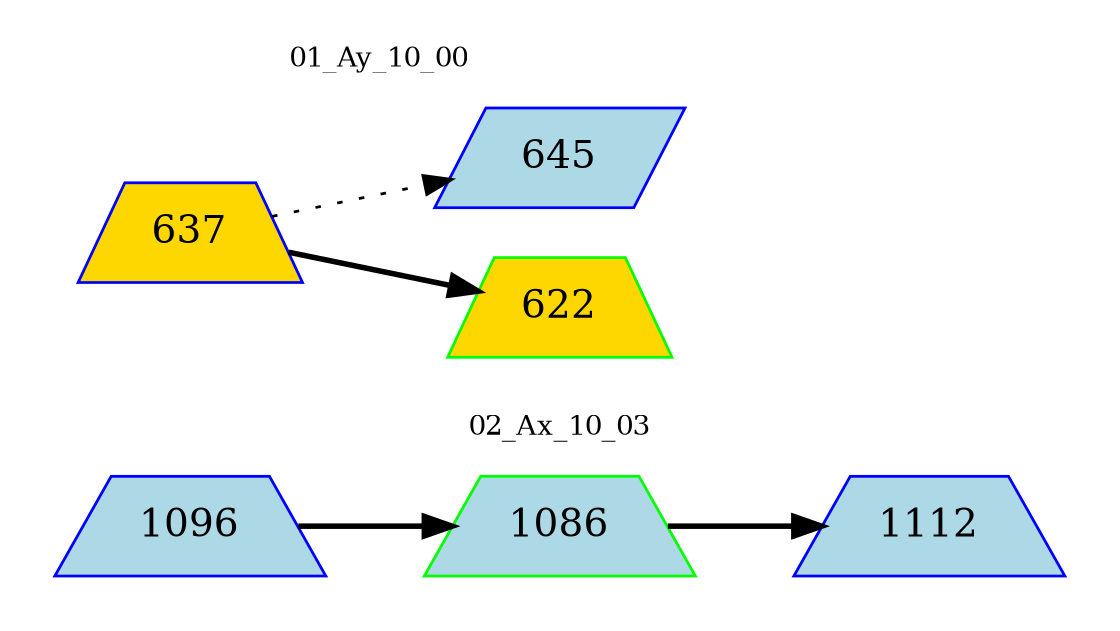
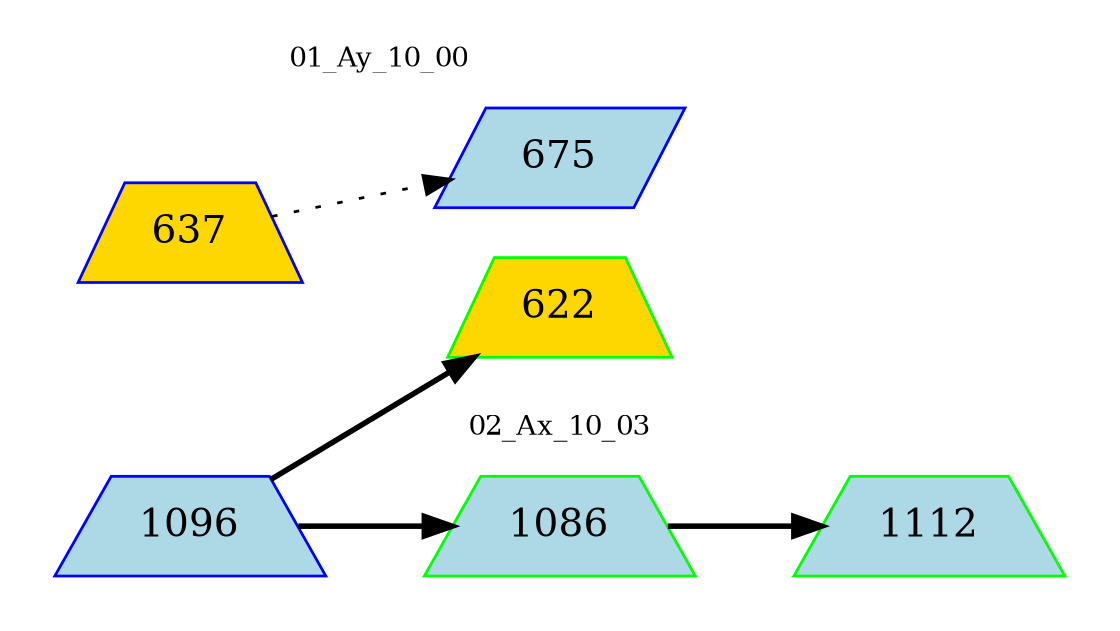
node "645": label "645" -> "675"
edge "637" -> "622": now "1096" -> "622"
node "1112": color blue -> green
